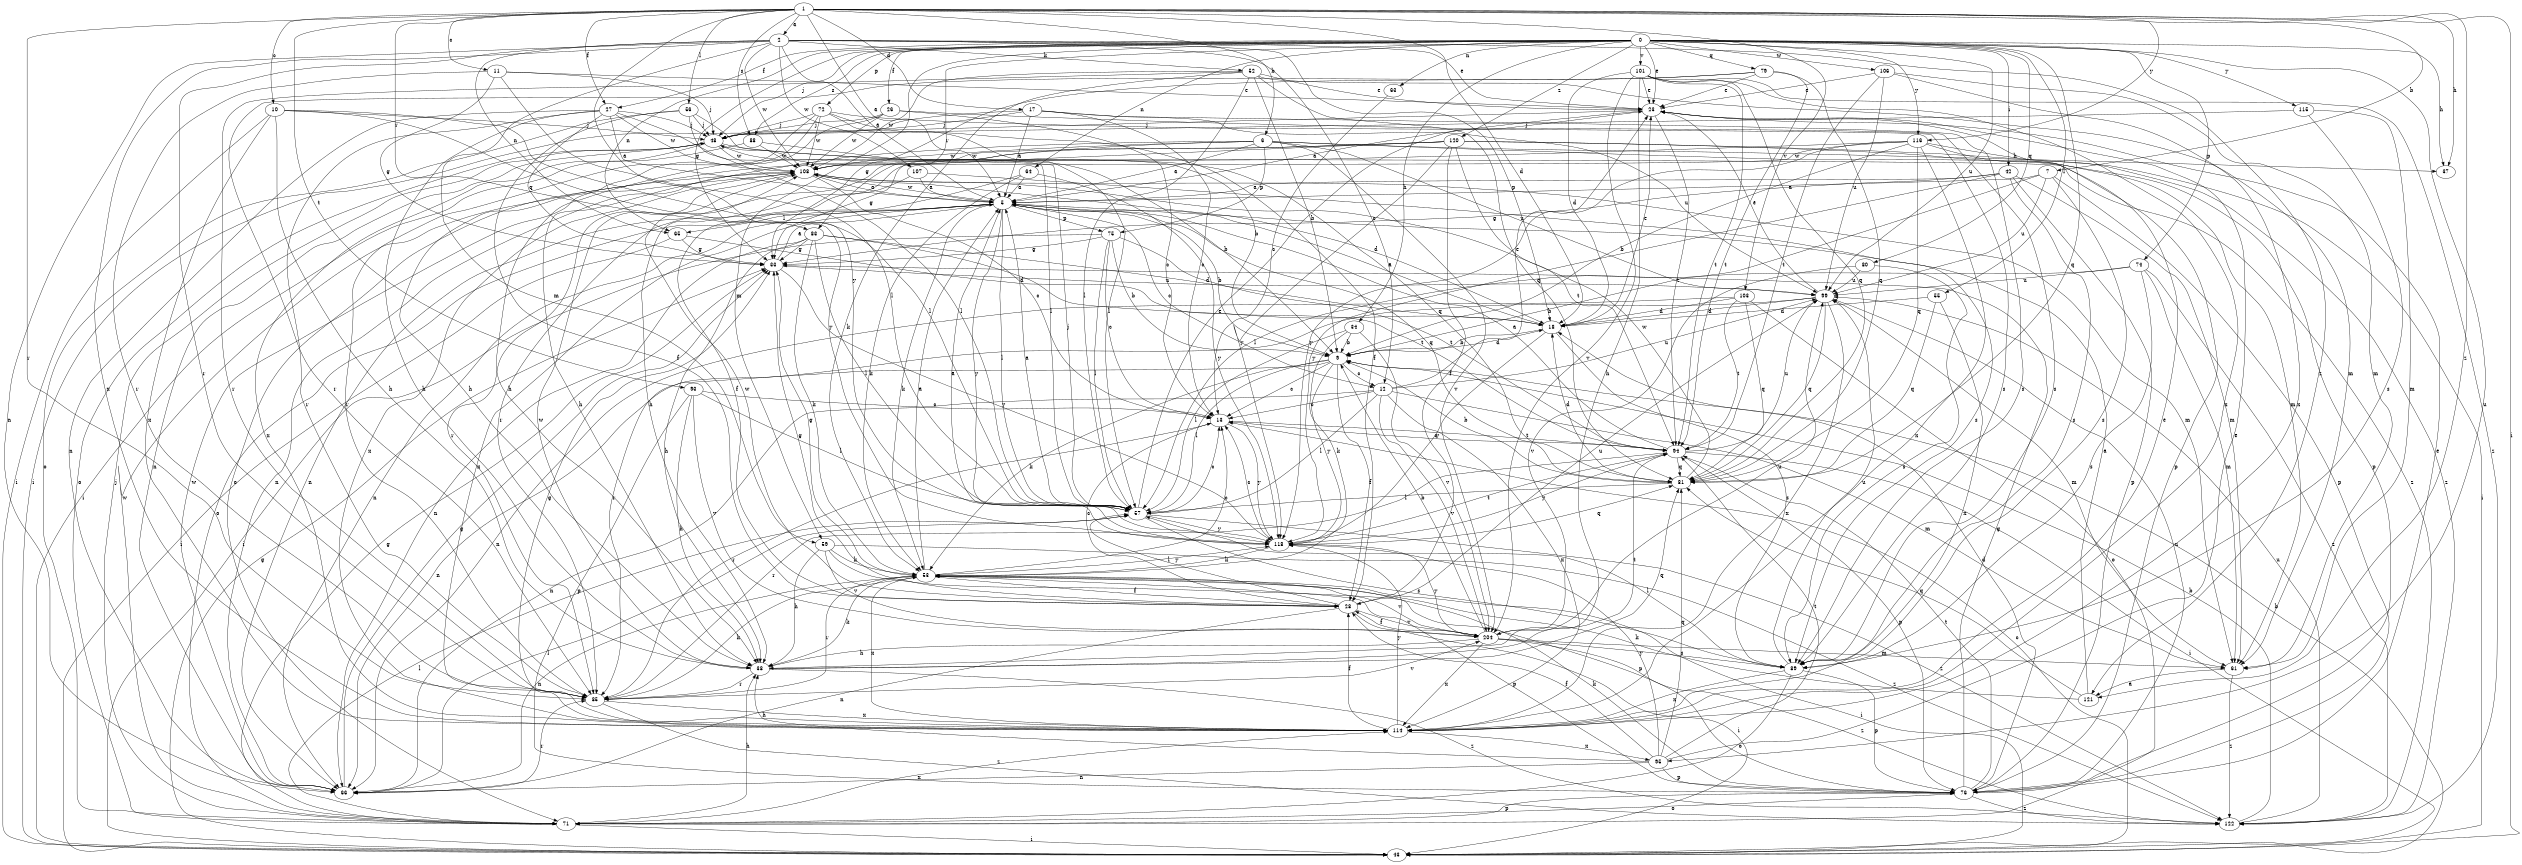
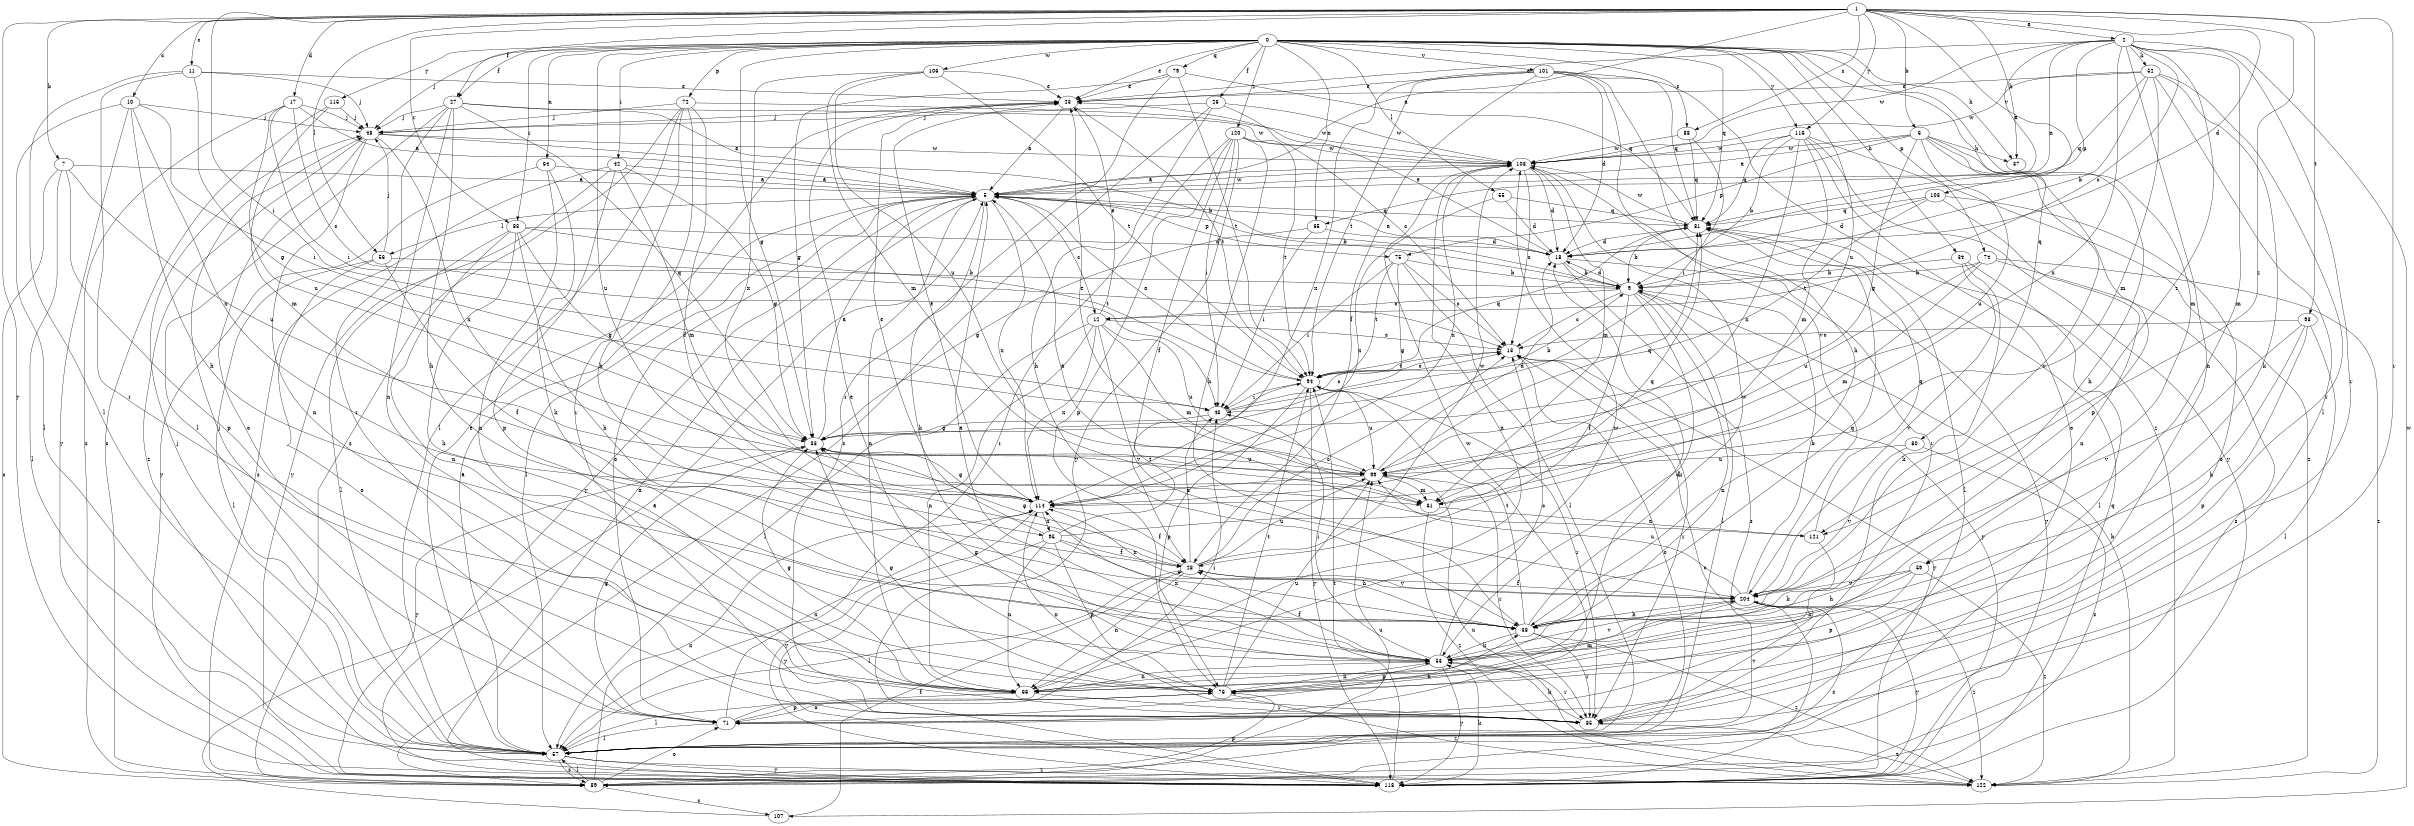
node "63": removed
edge "120" -> "85": now "120" -> "57"
edge "5" -> "65": now "5" -> "56"
edge "107" -> "89": reversed
edge "101" -> "28": added, label "f"
edge "204" -> "61": now "204" -> "66"
